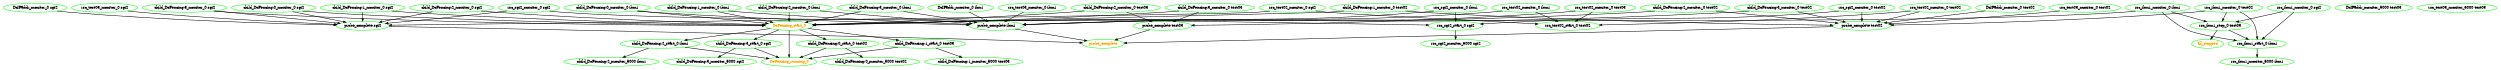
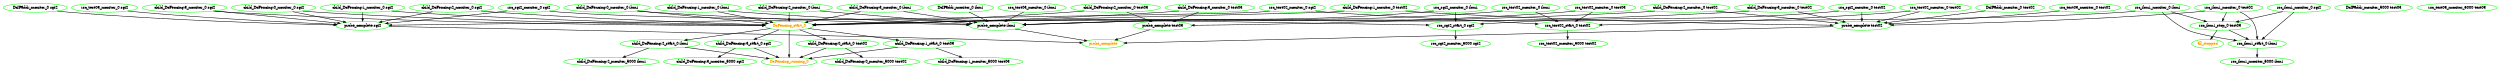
node "rsc_test02_monitor_5000 test02": added
